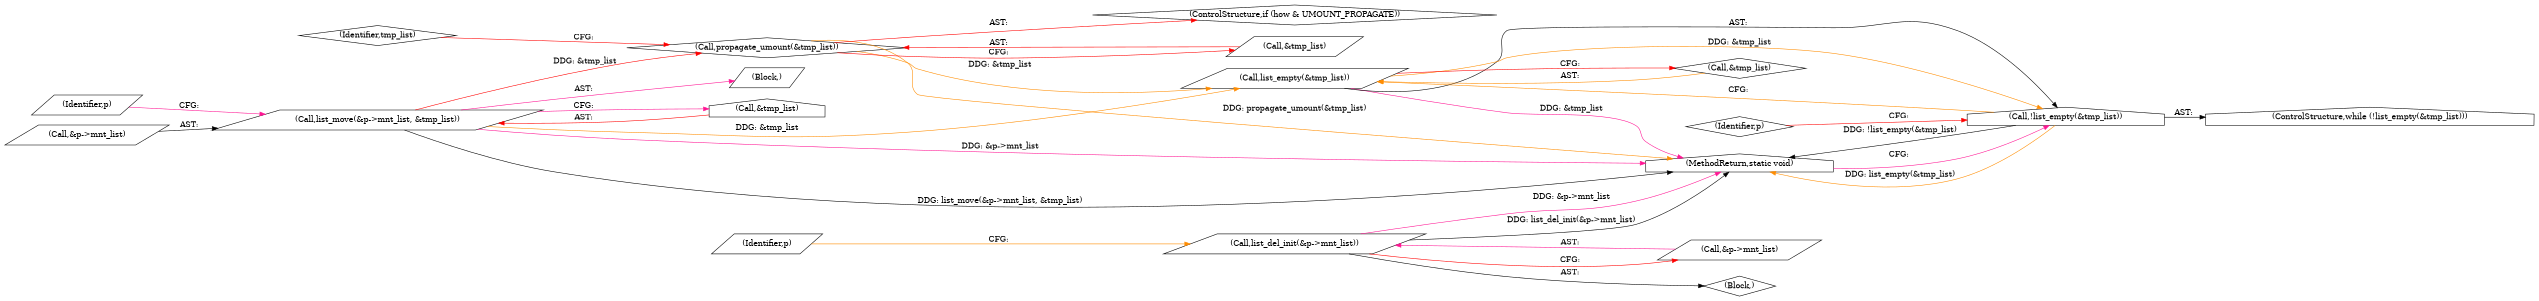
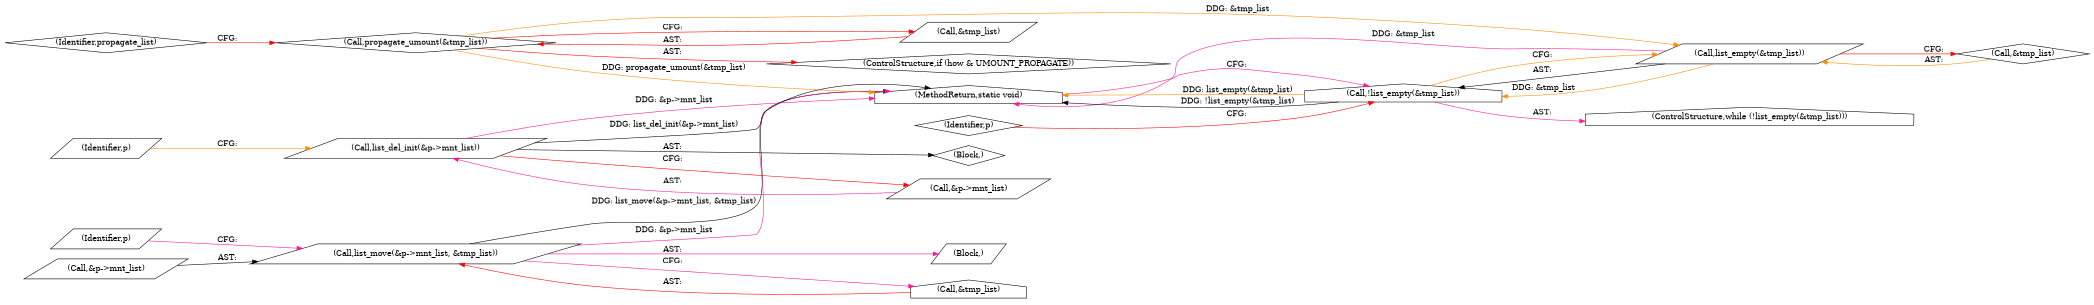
node "(Identifier,tmp_list)": label "(Identifier,tmp_list)" -> "(Identifier,propagate_list)"
edge "(Call,list_move(&p->mnt_list, &tmp_list))" -> "(Call,propagate_umount(&tmp_list))": removed, label "DDG: &tmp_list"
edge "(Call,!list_empty(&tmp_list))" -> "(ControlStructure,while (!list_empty(&tmp_list)))": color black -> deeppink
edge "(Call,list_move(&p->mnt_list, &tmp_list))" -> "(Call,list_empty(&tmp_list))": removed, label "DDG: &tmp_list"
